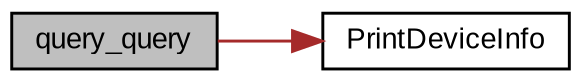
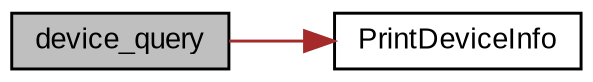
node "query_query": label "query_query" -> "device_query"
